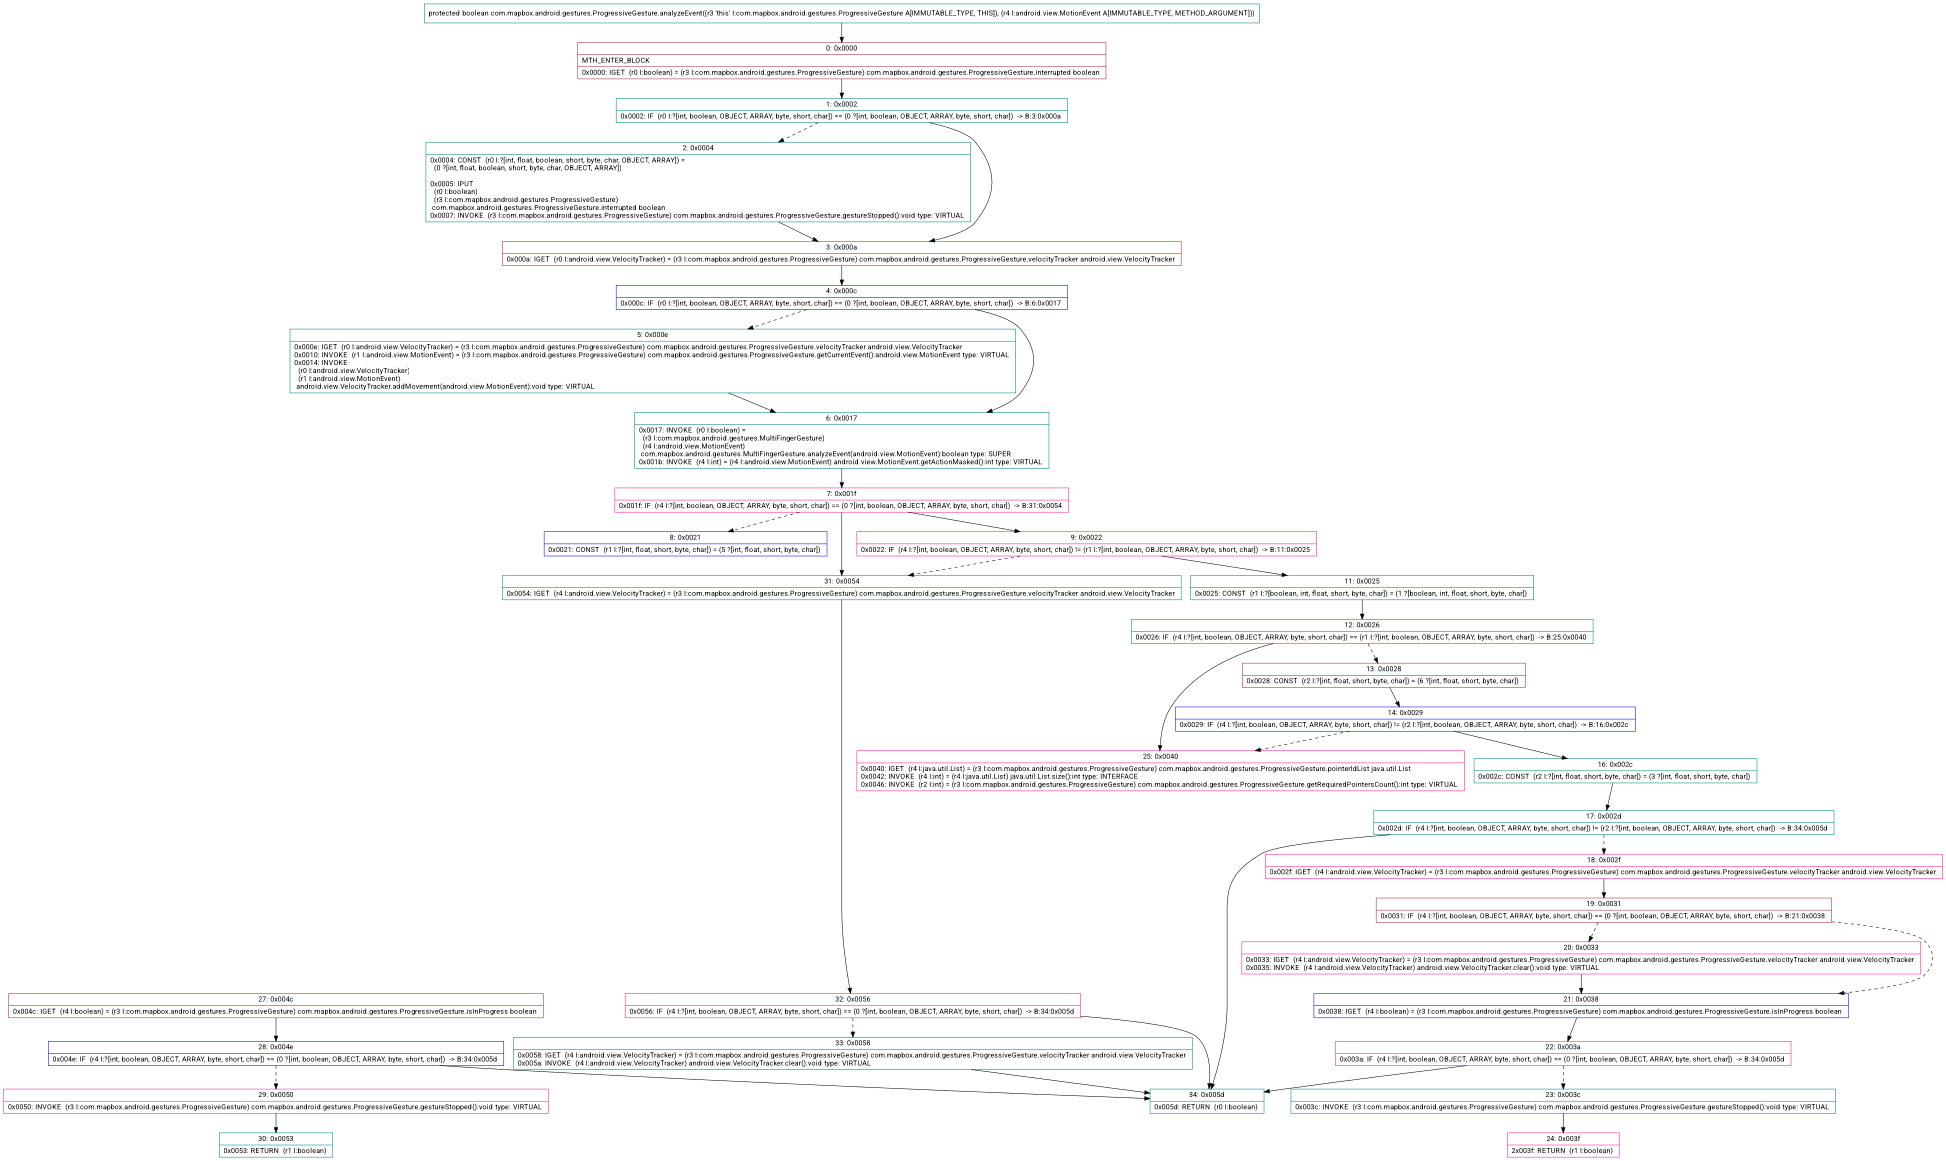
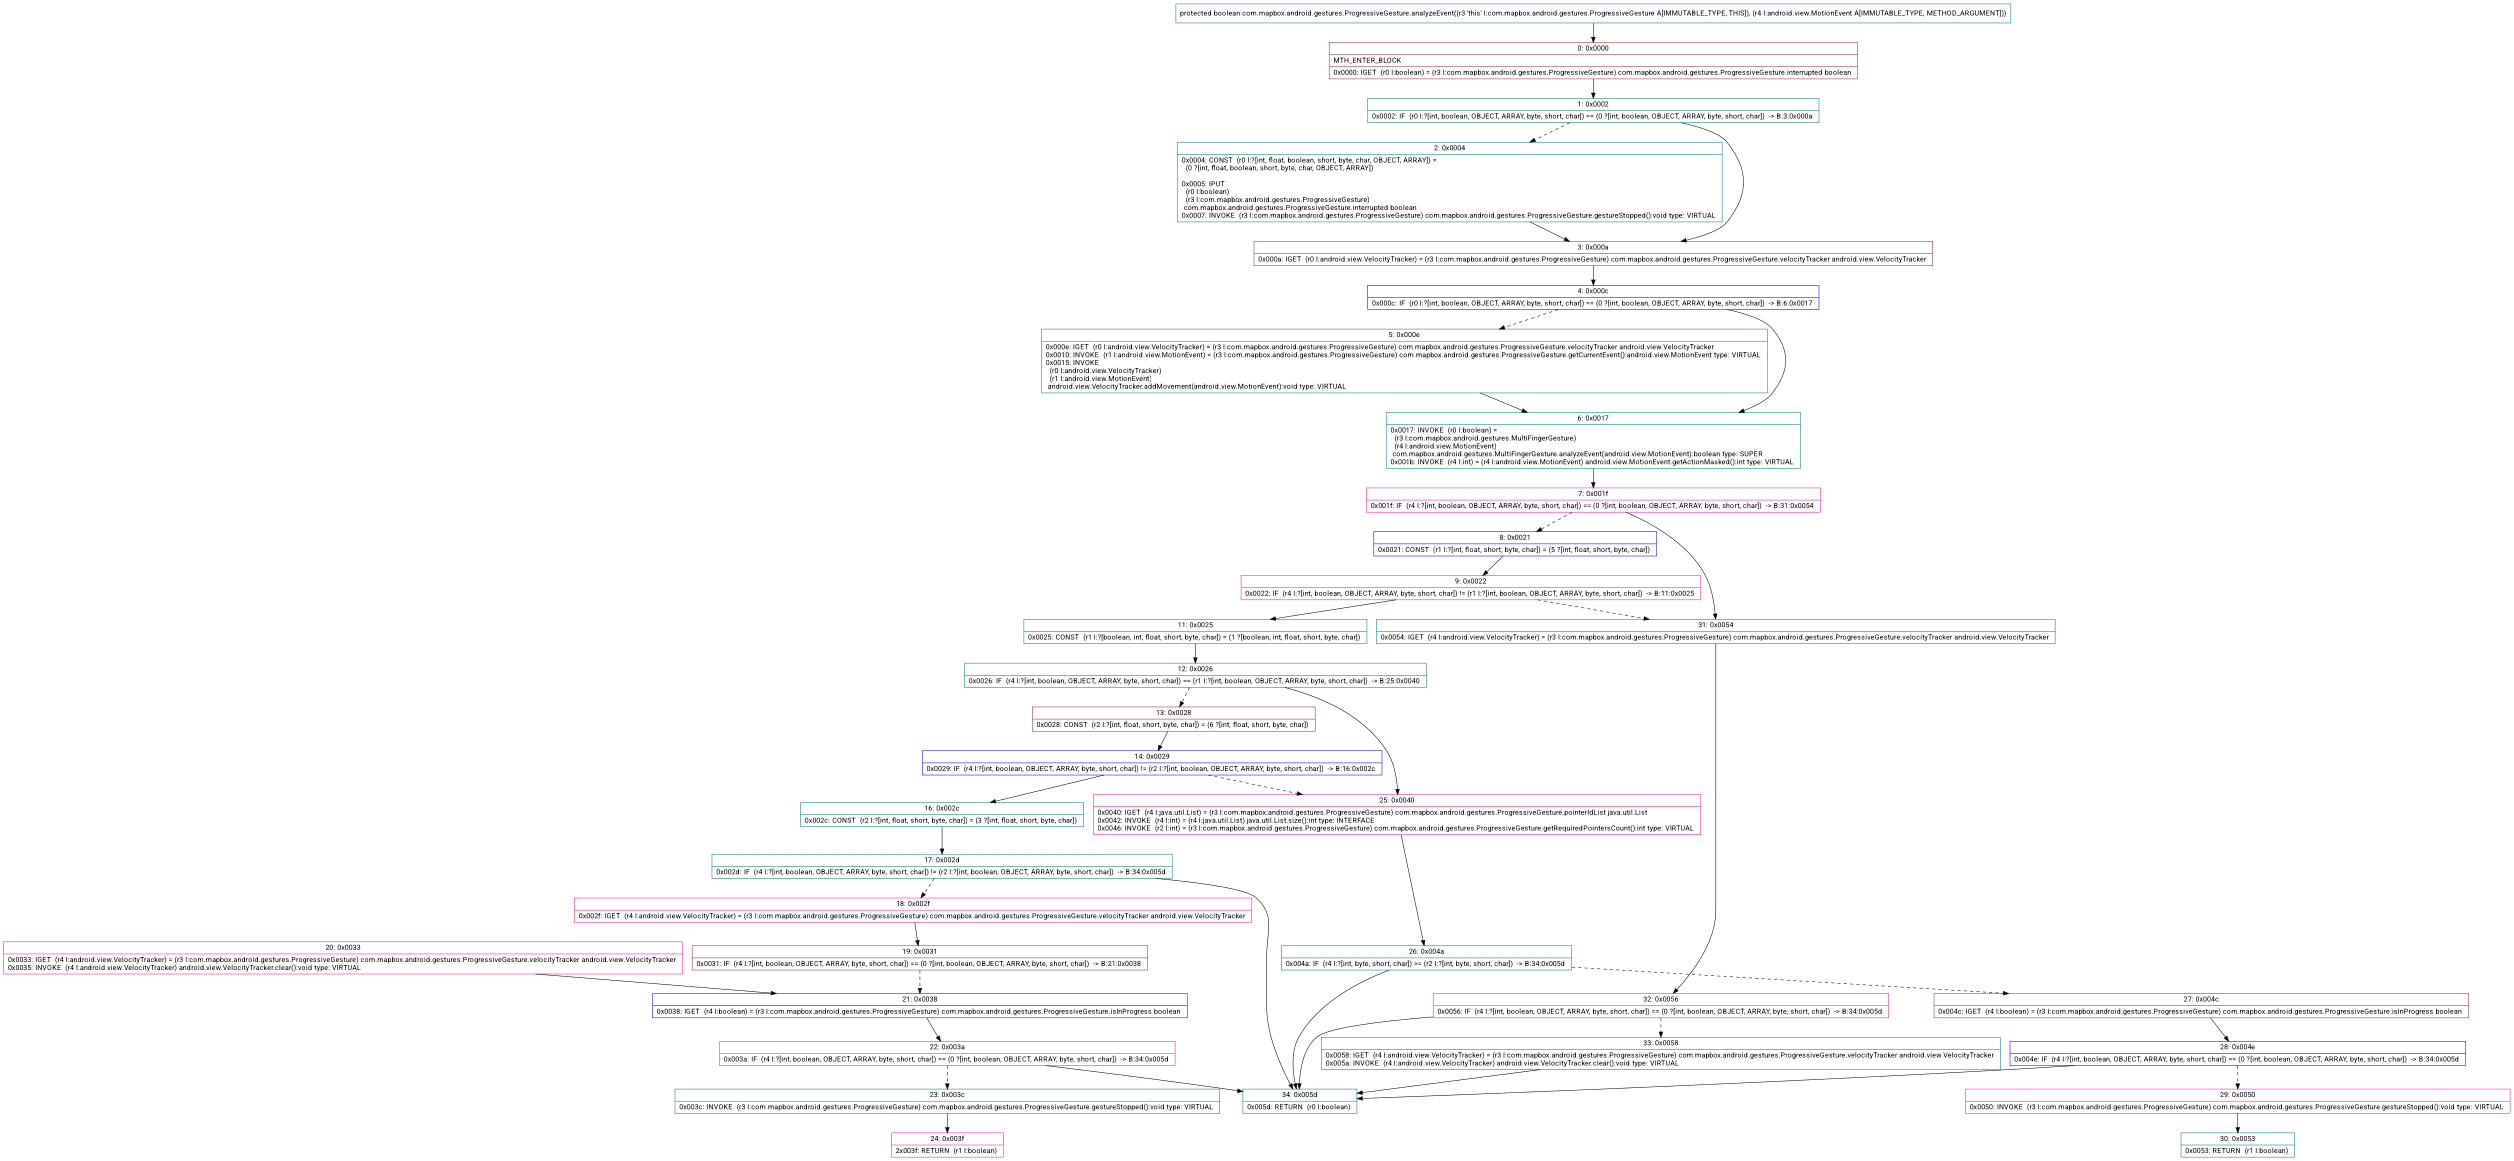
node "5: 0x000e": text "0x0014: INVOKE" -> "0x0015: INVOKE"
edge "7: 0x001f" -> "9: 0x0022": now "8: 0x0021" -> "9: 0x0022"
edge "19: 0x0031" -> "20: 0x0033": removed
node "26: 0x004a": added
